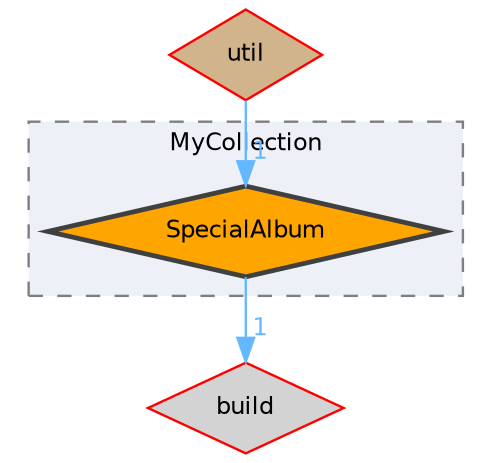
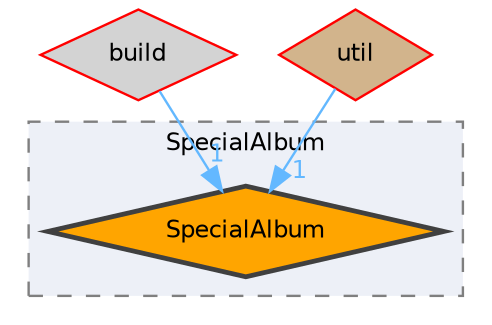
cluster "MyCollection": label "MyCollection" -> "SpecialAlbum"
edge "SpecialAlbum" -> "build": reversed
